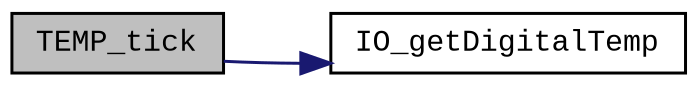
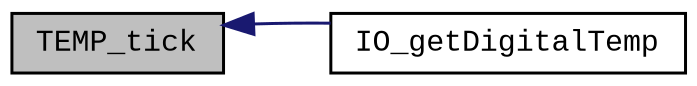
edge "TEMP_tick" -> "IO_getDigitalTemp": reversed
